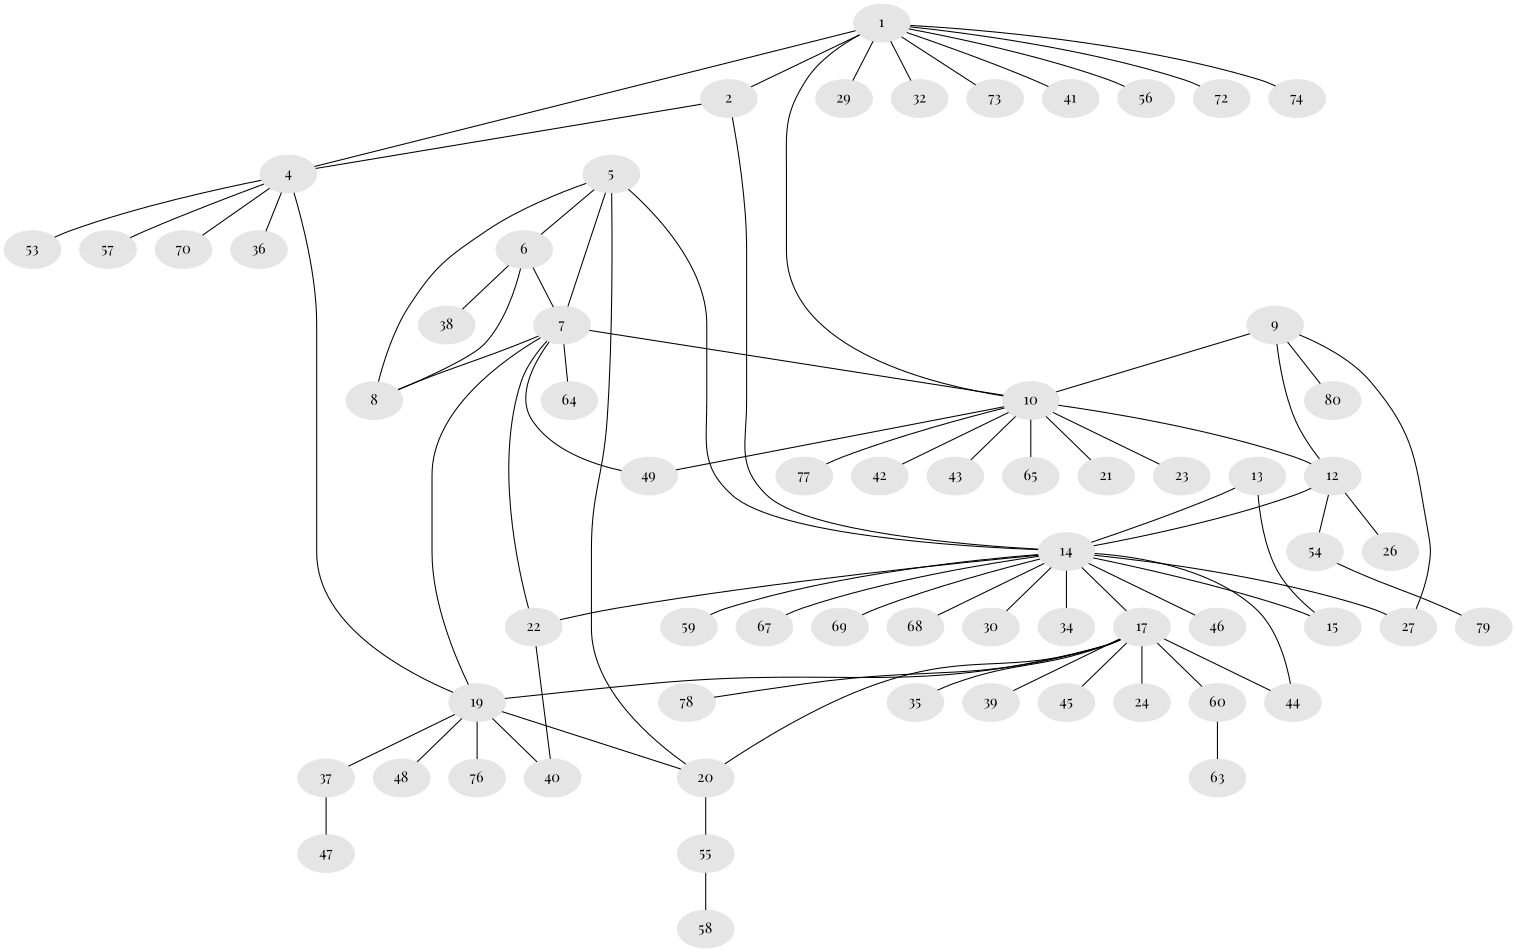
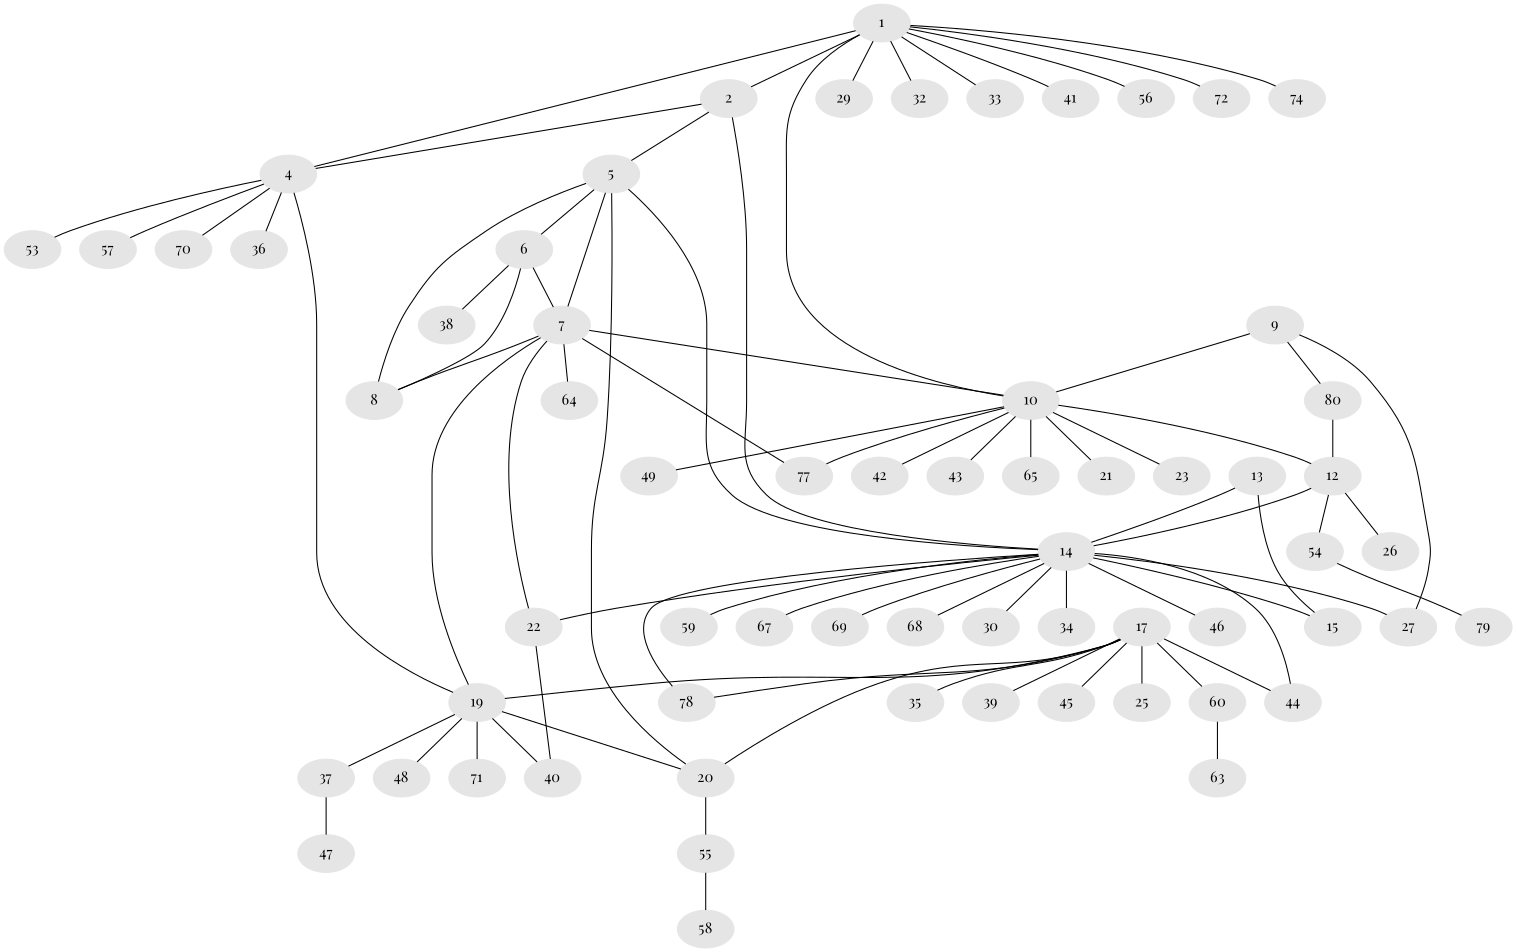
node "73": label "73" -> "33"
edge "2" -- "5": added
edge "9" -- "12": now "80" -- "12"
edge "7" -- "49": now "7" -- "77"
edge "14" -- "17": now "14" -- "78"
node "24": label "24" -> "25"
node "76": label "76" -> "71"
